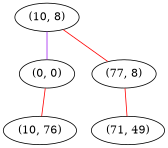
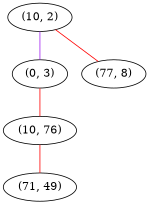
node "(10, 8)": label "(10, 8)" -> "(10, 2)"
node "(0, 0)": label "(0, 0)" -> "(0, 3)"
edge "(77, 8)" -- "(71, 49)": now "(10, 76)" -- "(71, 49)"
